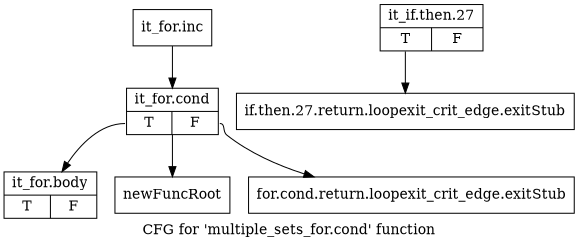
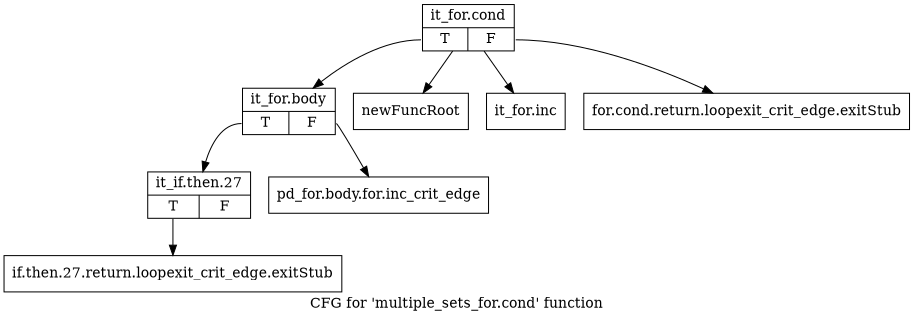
edge "it_for.inc" -> "it_for.cond": reversed
edge "it_for.body" -> "it_if.then.27": added
node "pd_for.body.for.inc_crit_edge": added
